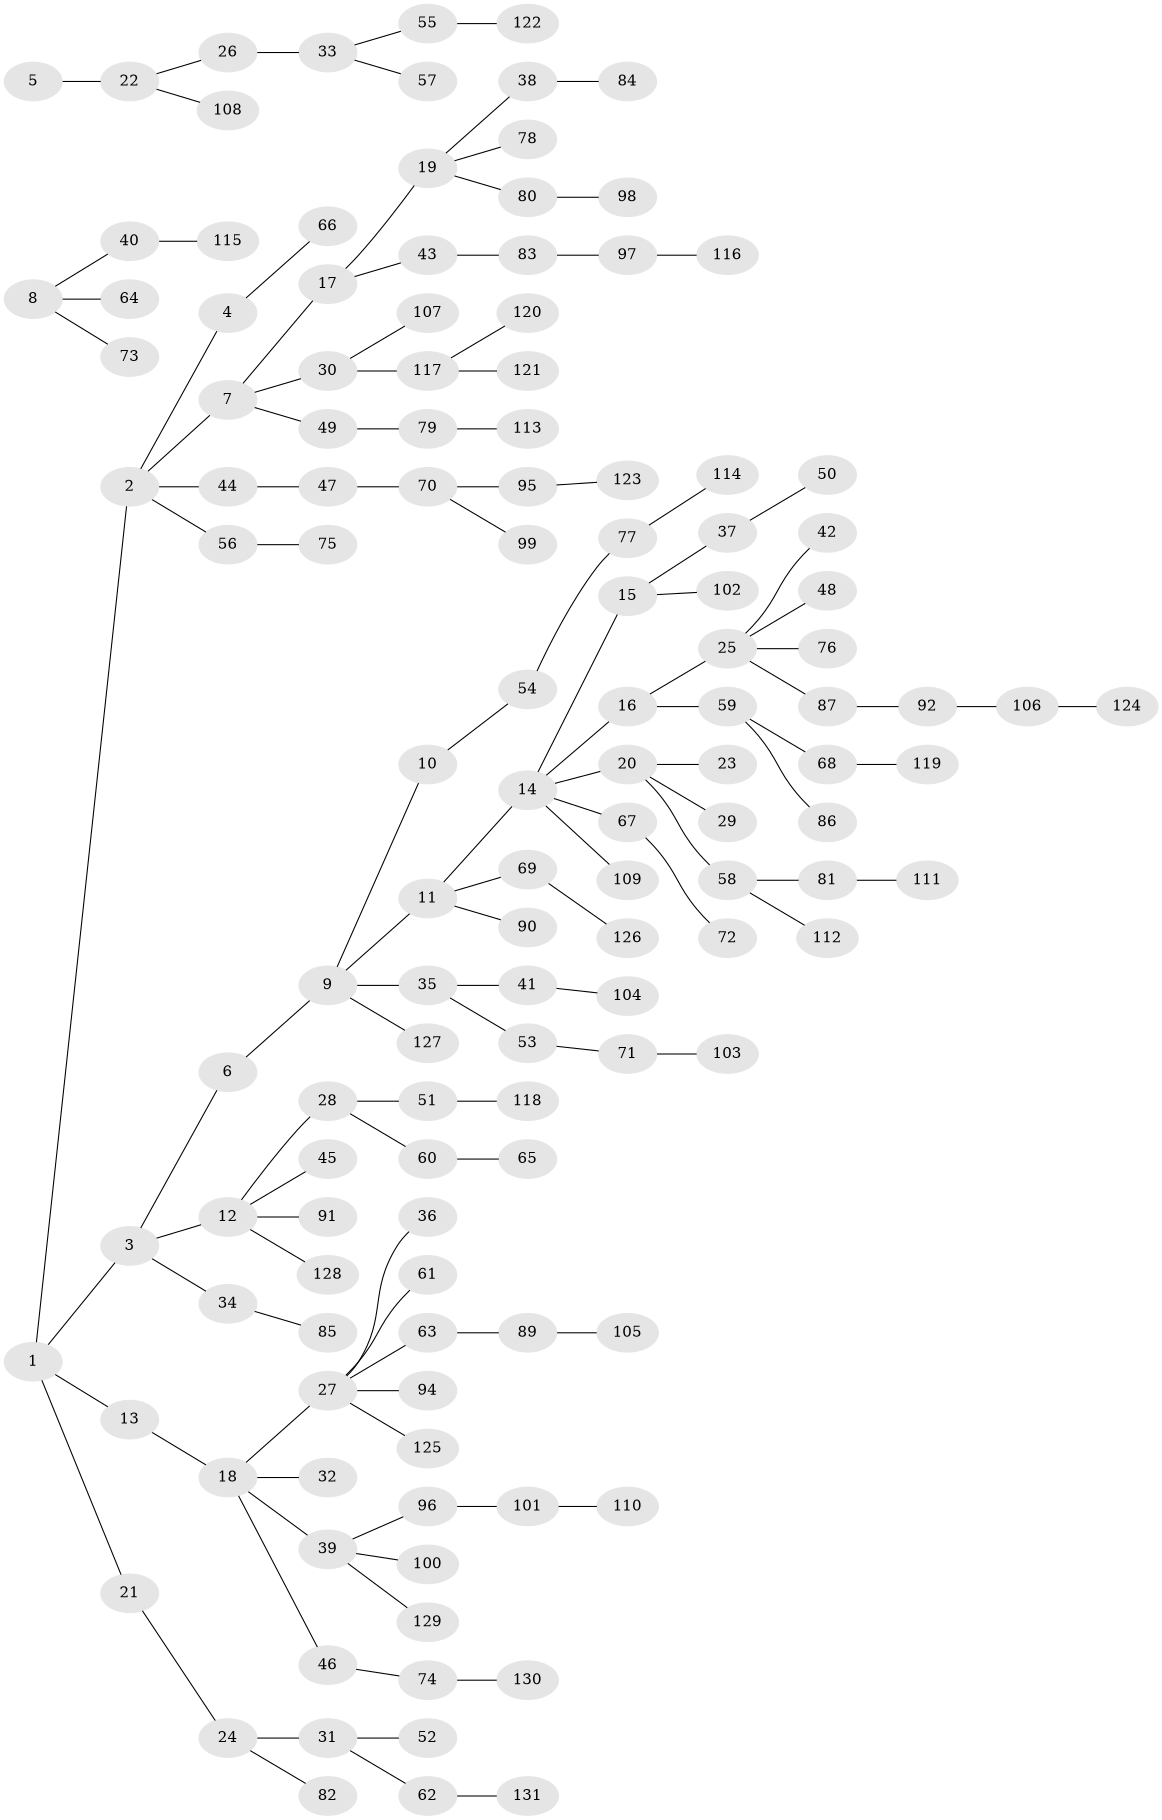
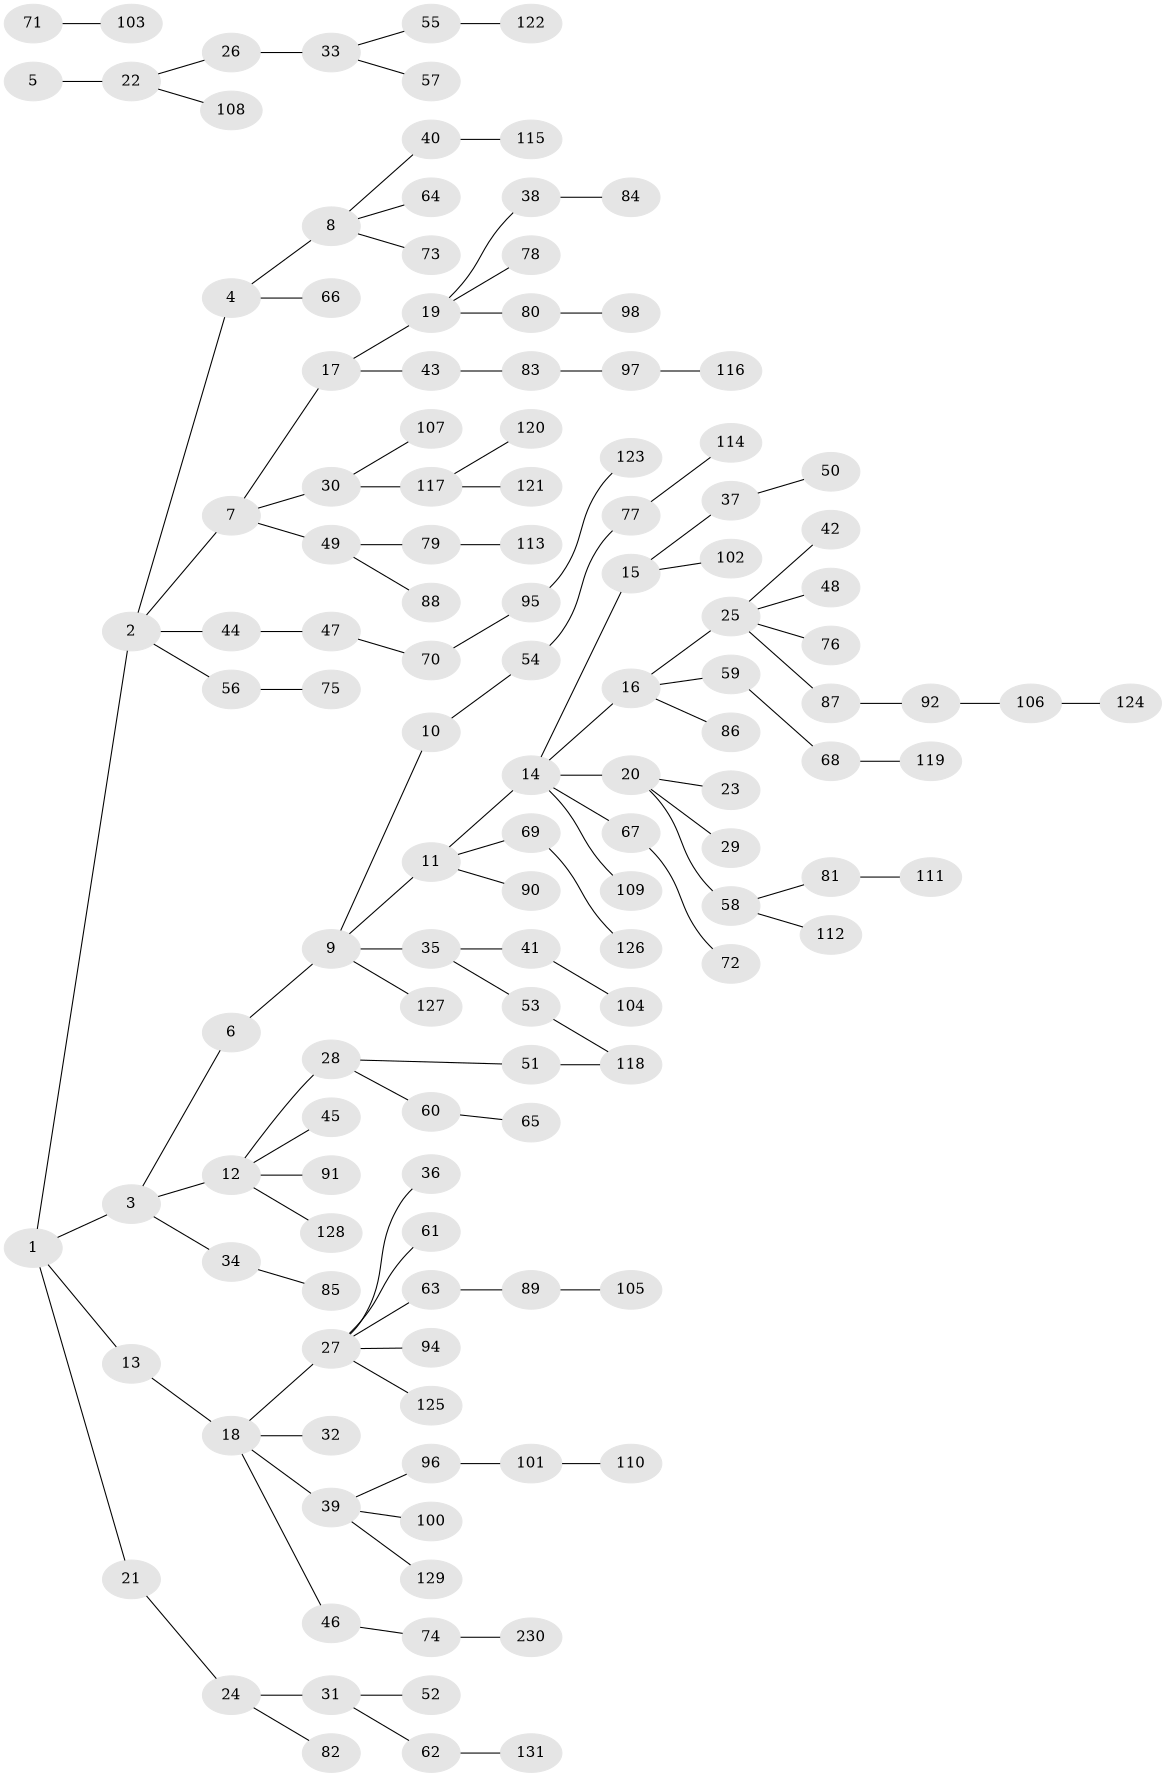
edge "8" -- "4": added
node "99": removed
node "88": added
edge "59" -- "86": now "16" -- "86"
edge "53" -- "71": now "53" -- "118"
node "130": label "130" -> "230"
